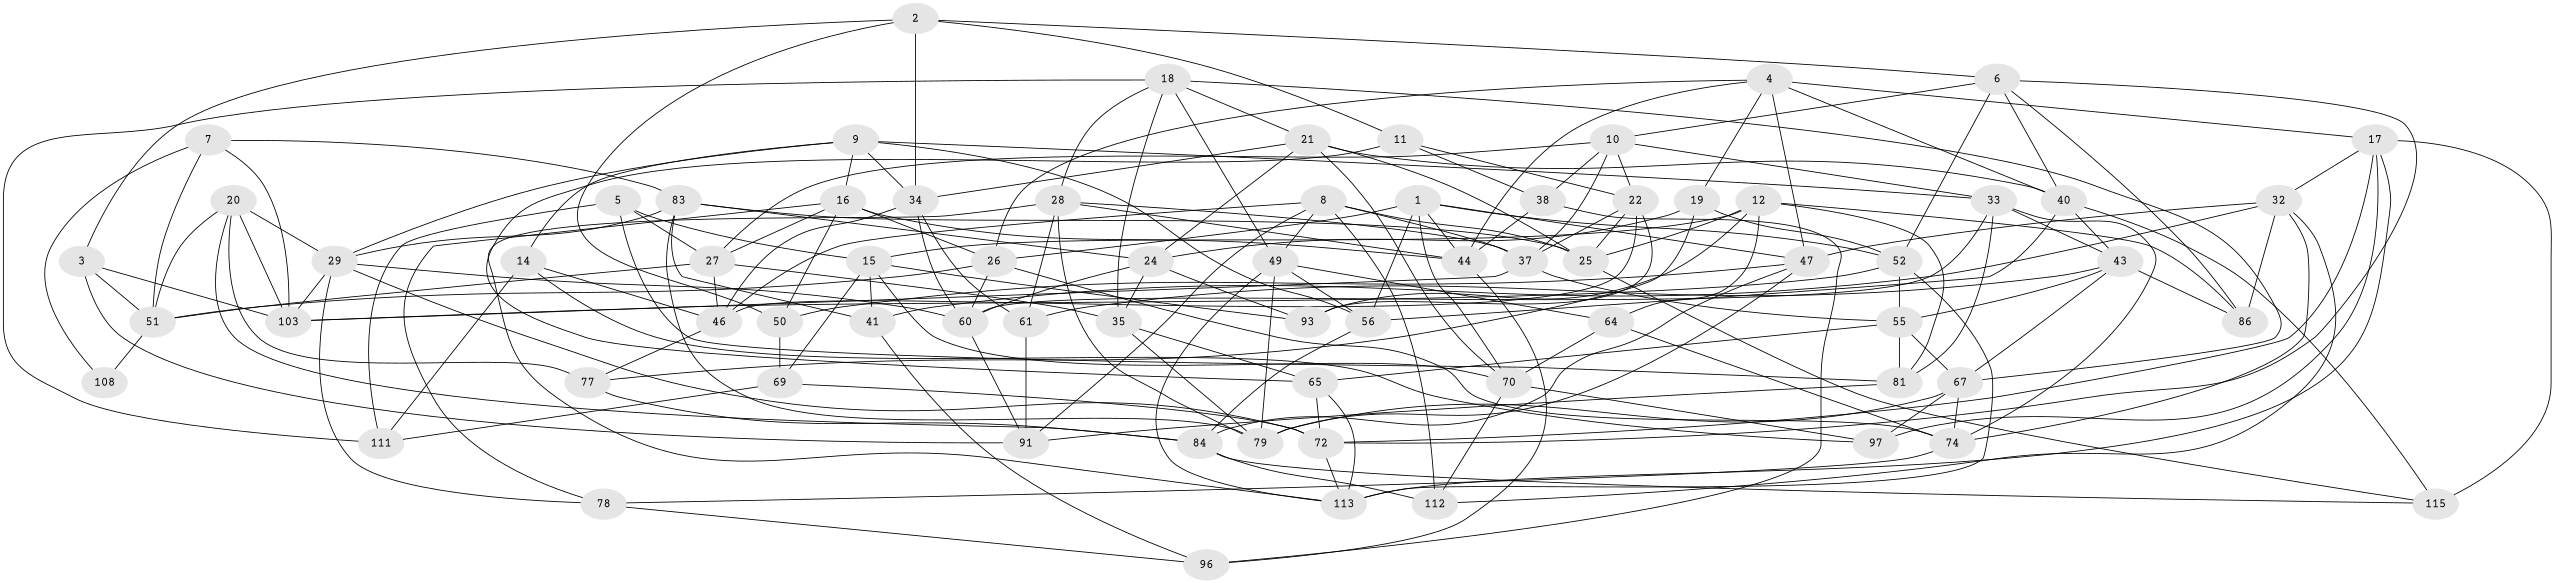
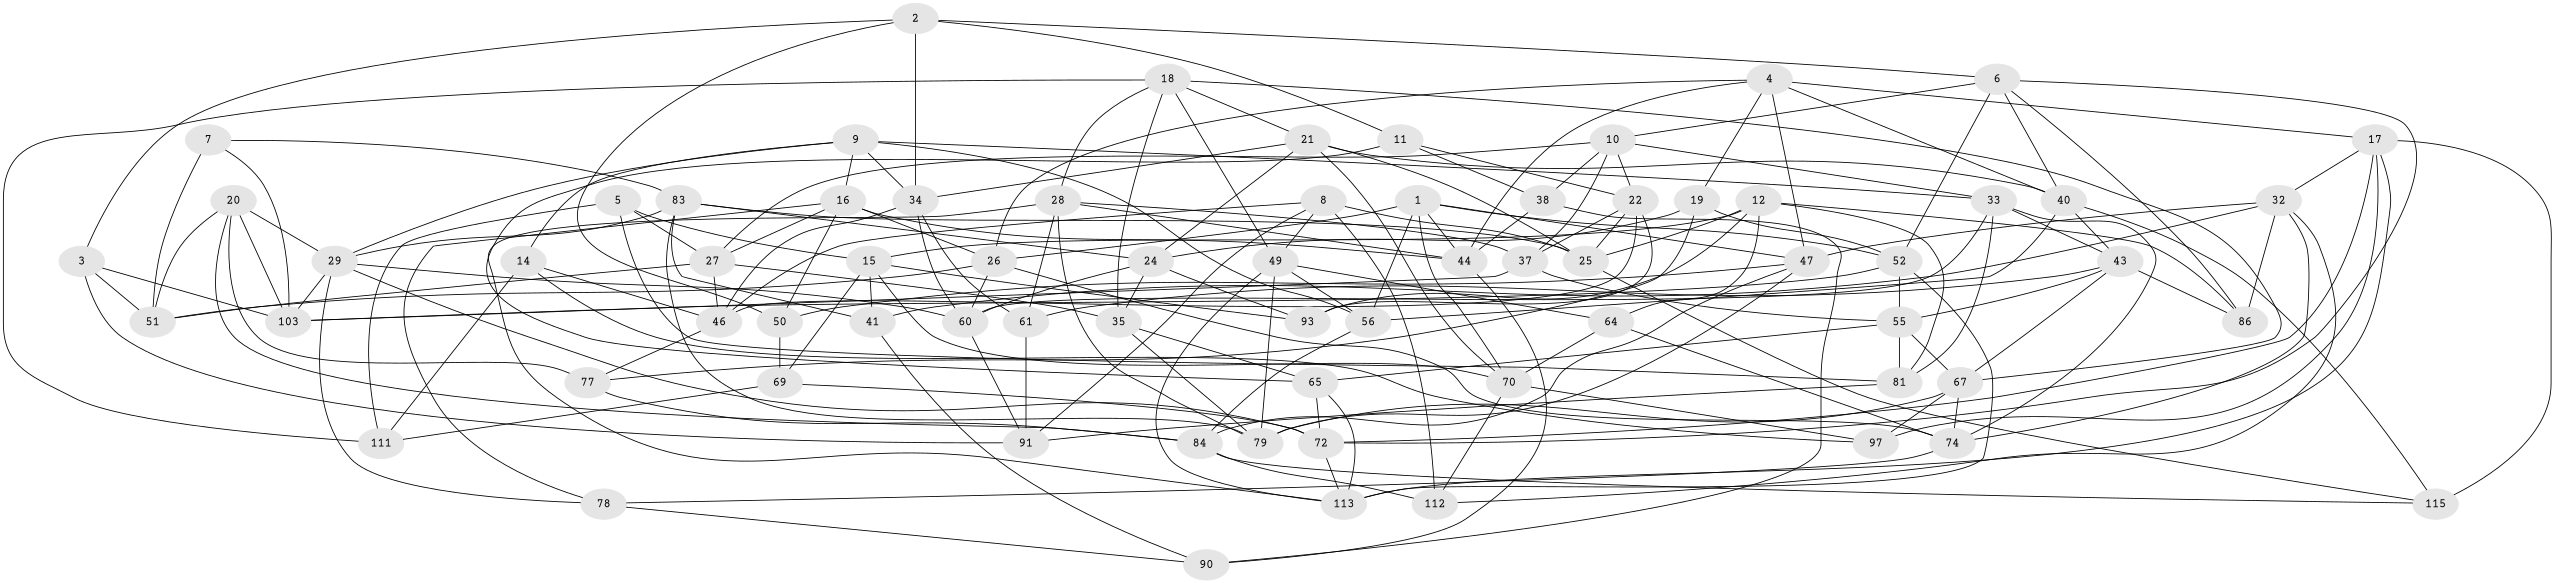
edge "8" -- "37": removed
node "108": removed
node "96": label "96" -> "90"
